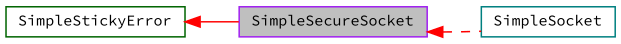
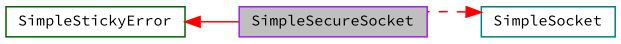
edge "SimpleSocket" -> "SimpleSecureSocket": reversed
